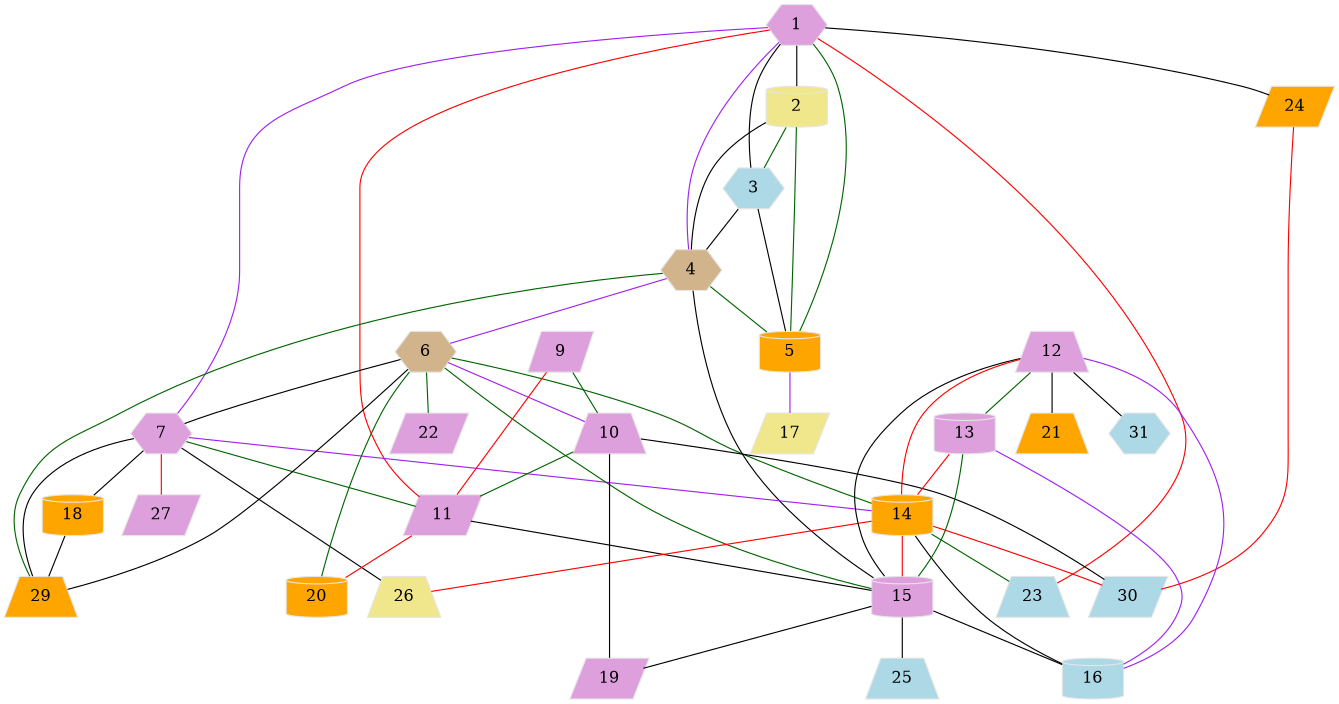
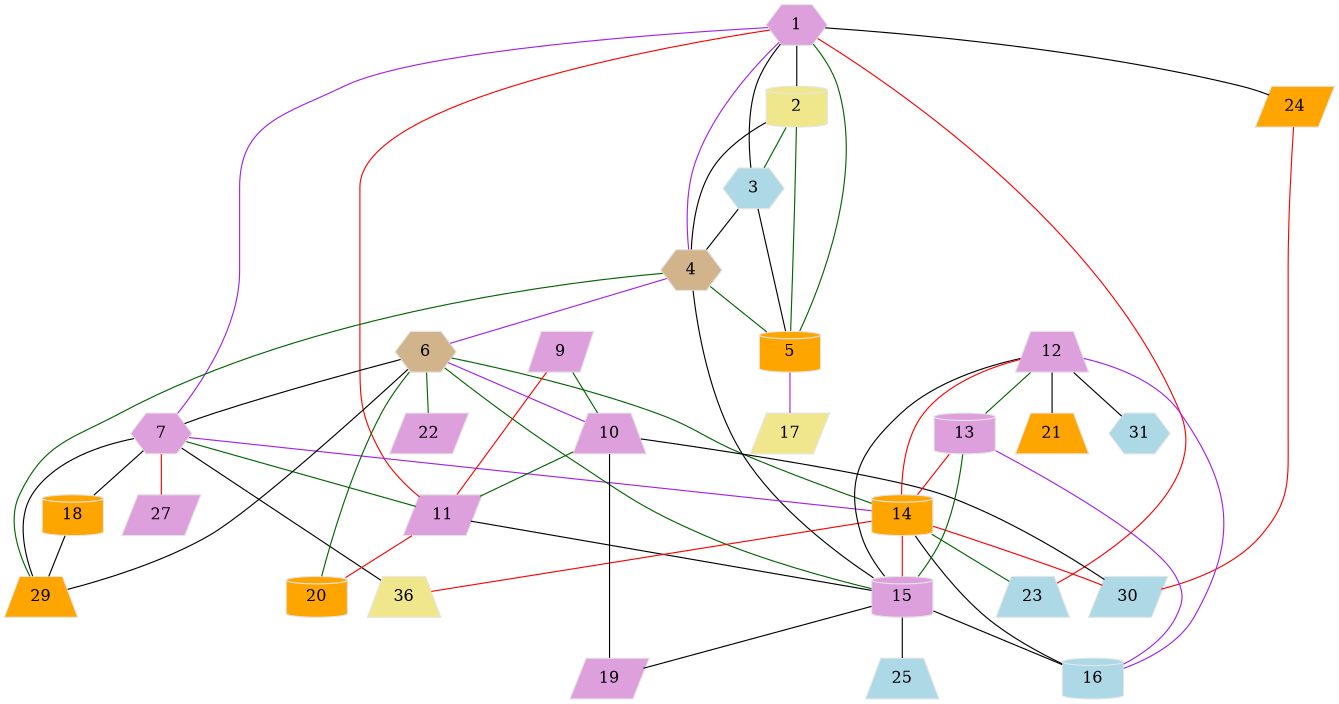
node "26": label "26" -> "36"
